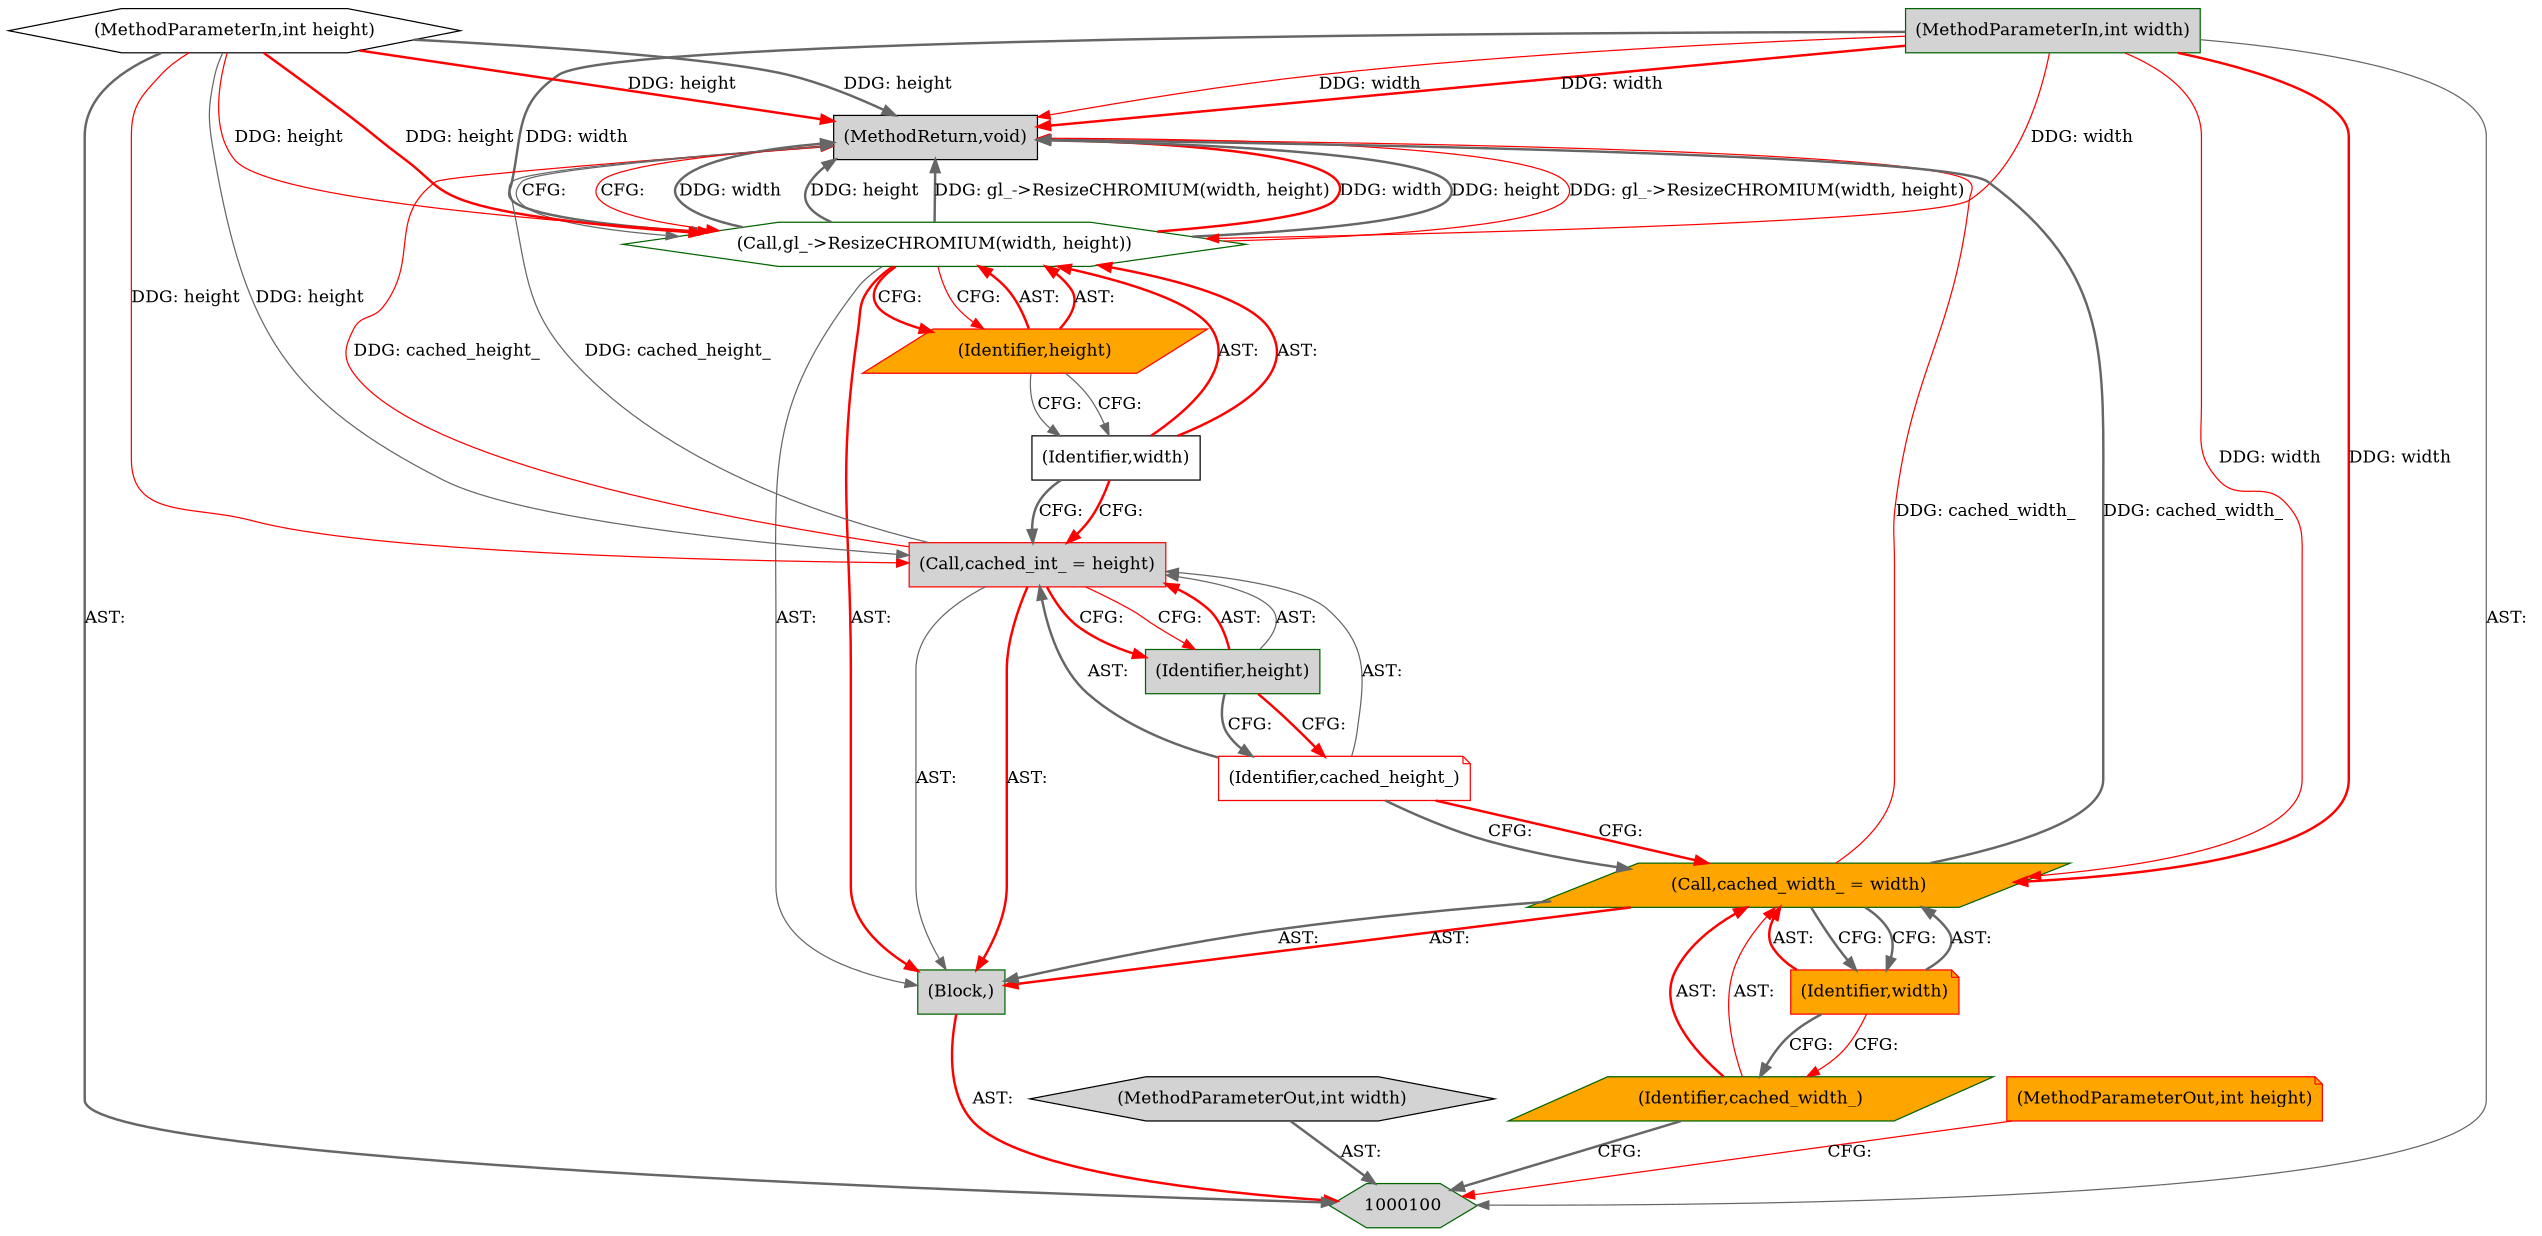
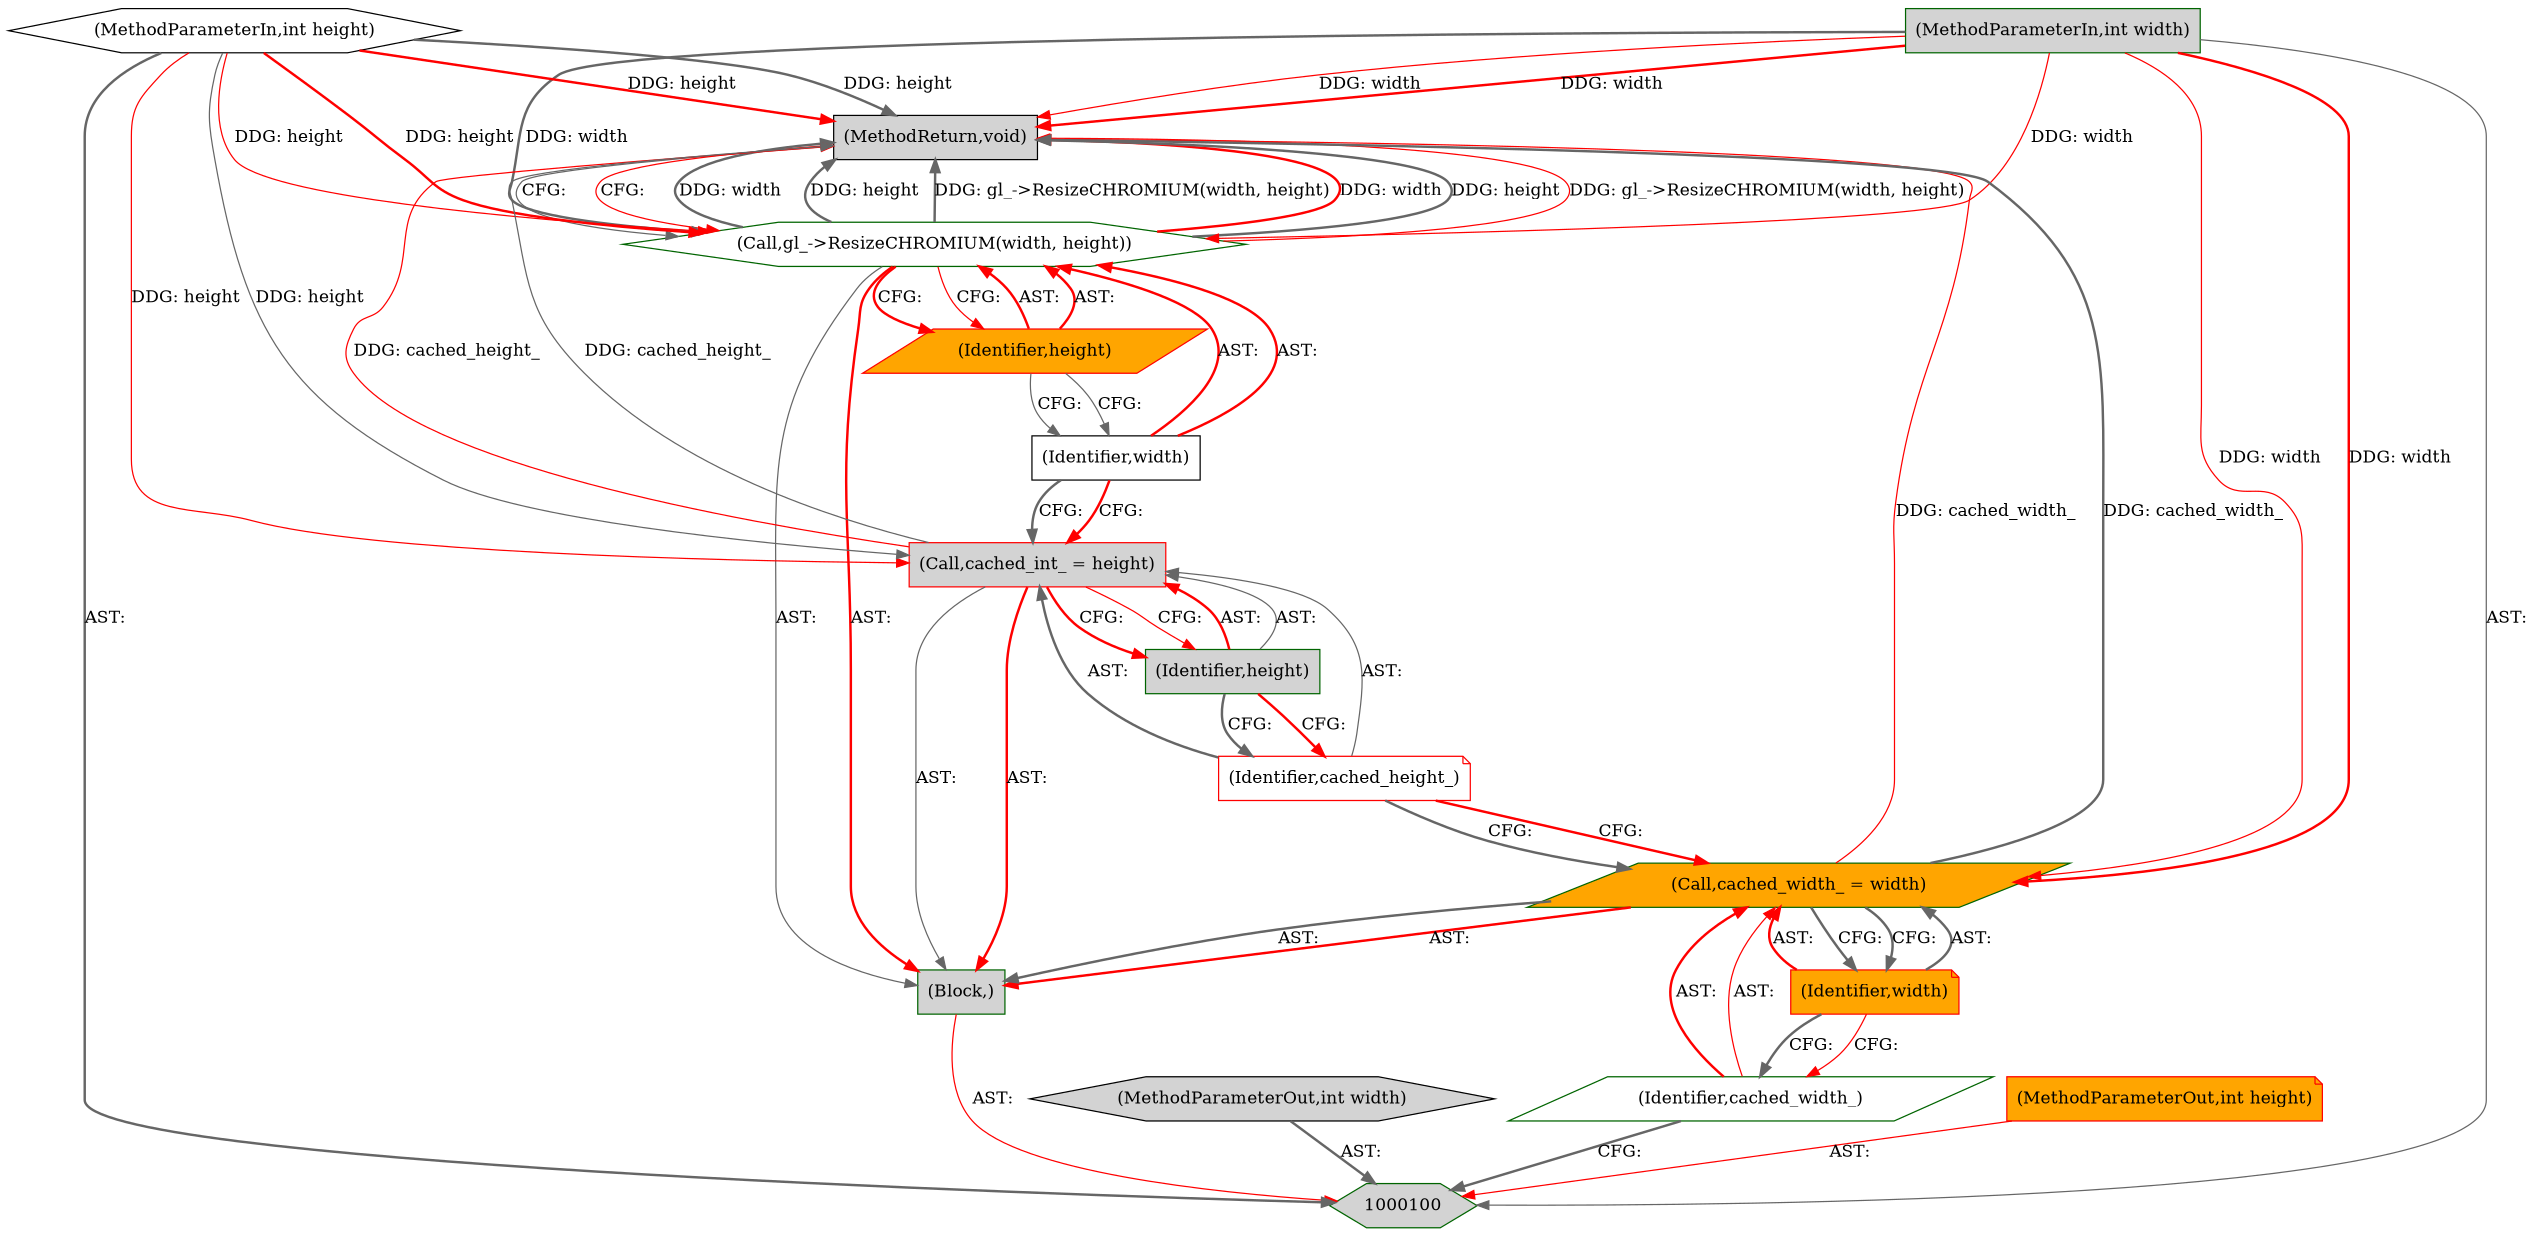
node "(Identifier,cached_width_)": fillcolor orange -> white
edge "(MethodParameterOut,int height)" -> "1000100": label "CFG: " -> "AST: "
edge "(Block,)" -> "1000100": style bold -> solid
